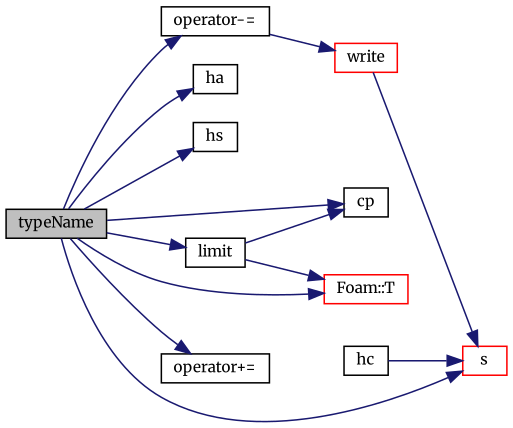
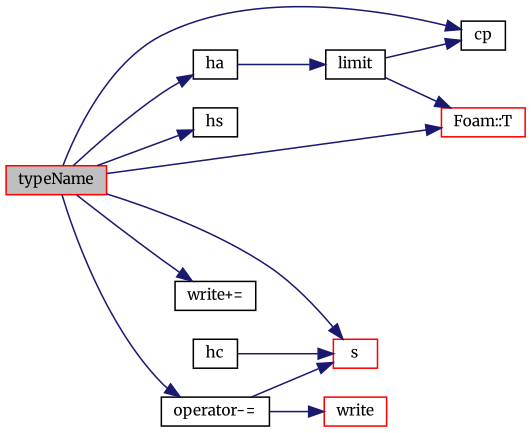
edge "write" -> "s": now "operator-=" -> "s"
node "typeName": color black -> red
edge "typeName" -> "limit": now "ha" -> "limit"
node "operator+=": label "operator+=" -> "write+="
